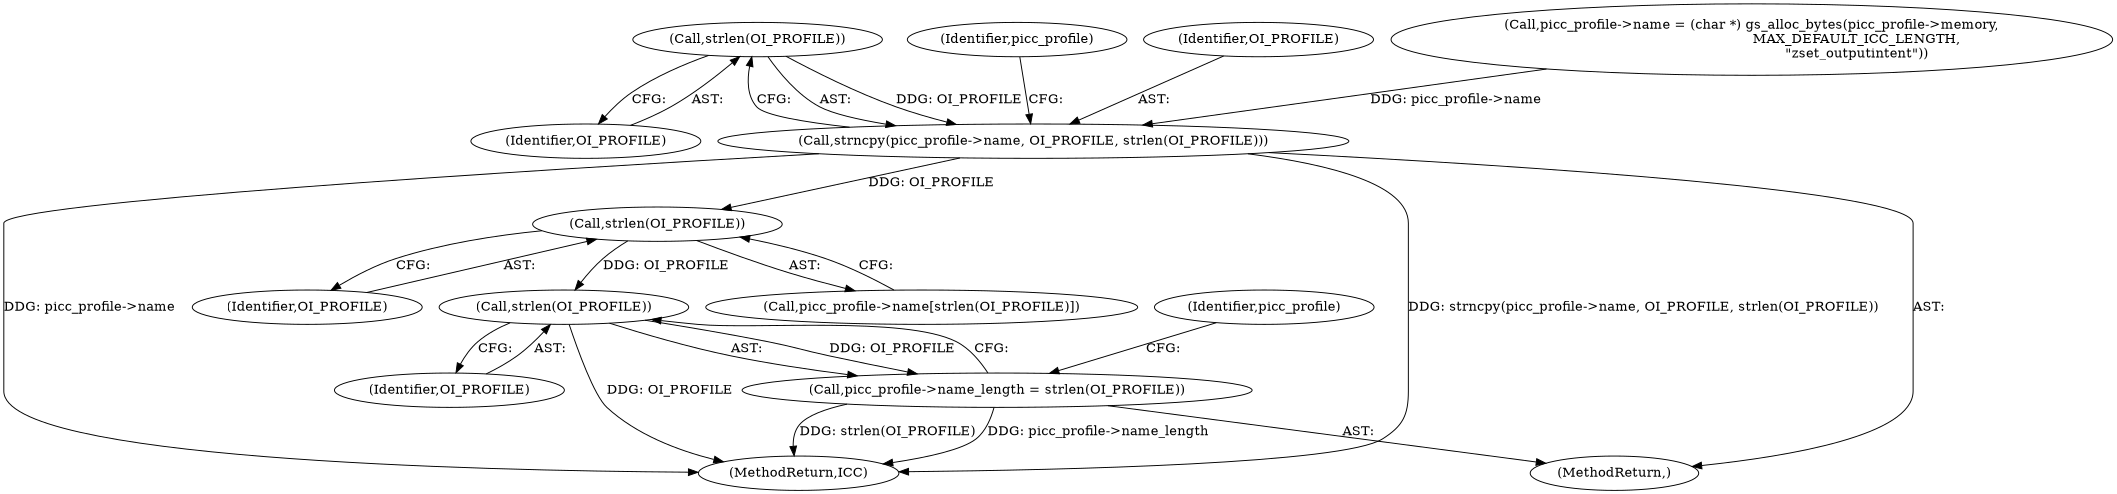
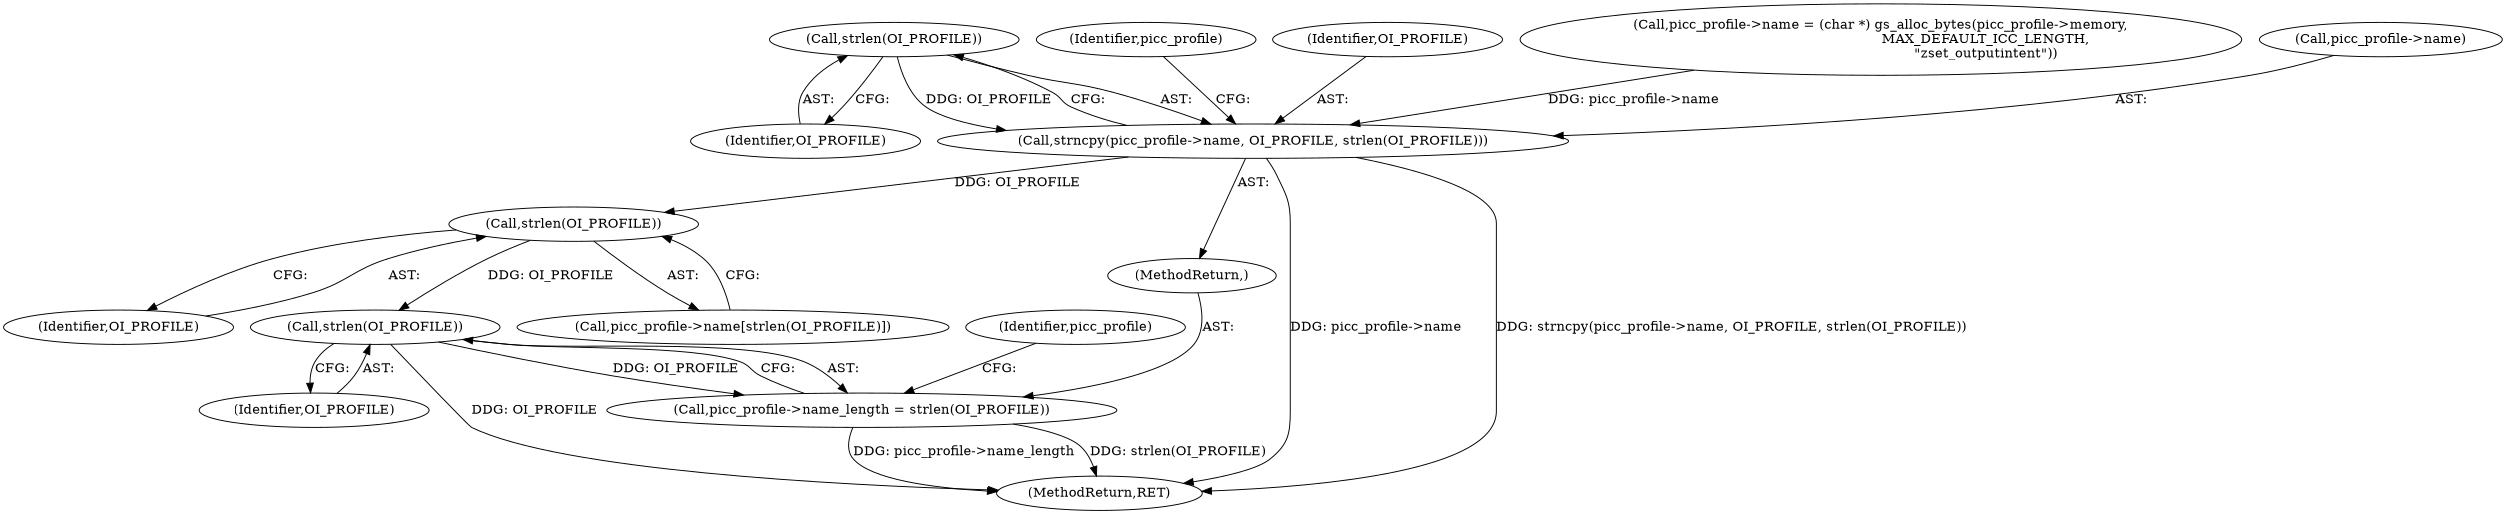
node "(Call,picc_profile->name)": added
edge "(Call,picc_profile->name_length = strlen(OI_PROFILE))" -> "(MethodReturn,)": reversed
node "(MethodReturn,ICC)": label "(MethodReturn,ICC)" -> "(MethodReturn,RET)"
